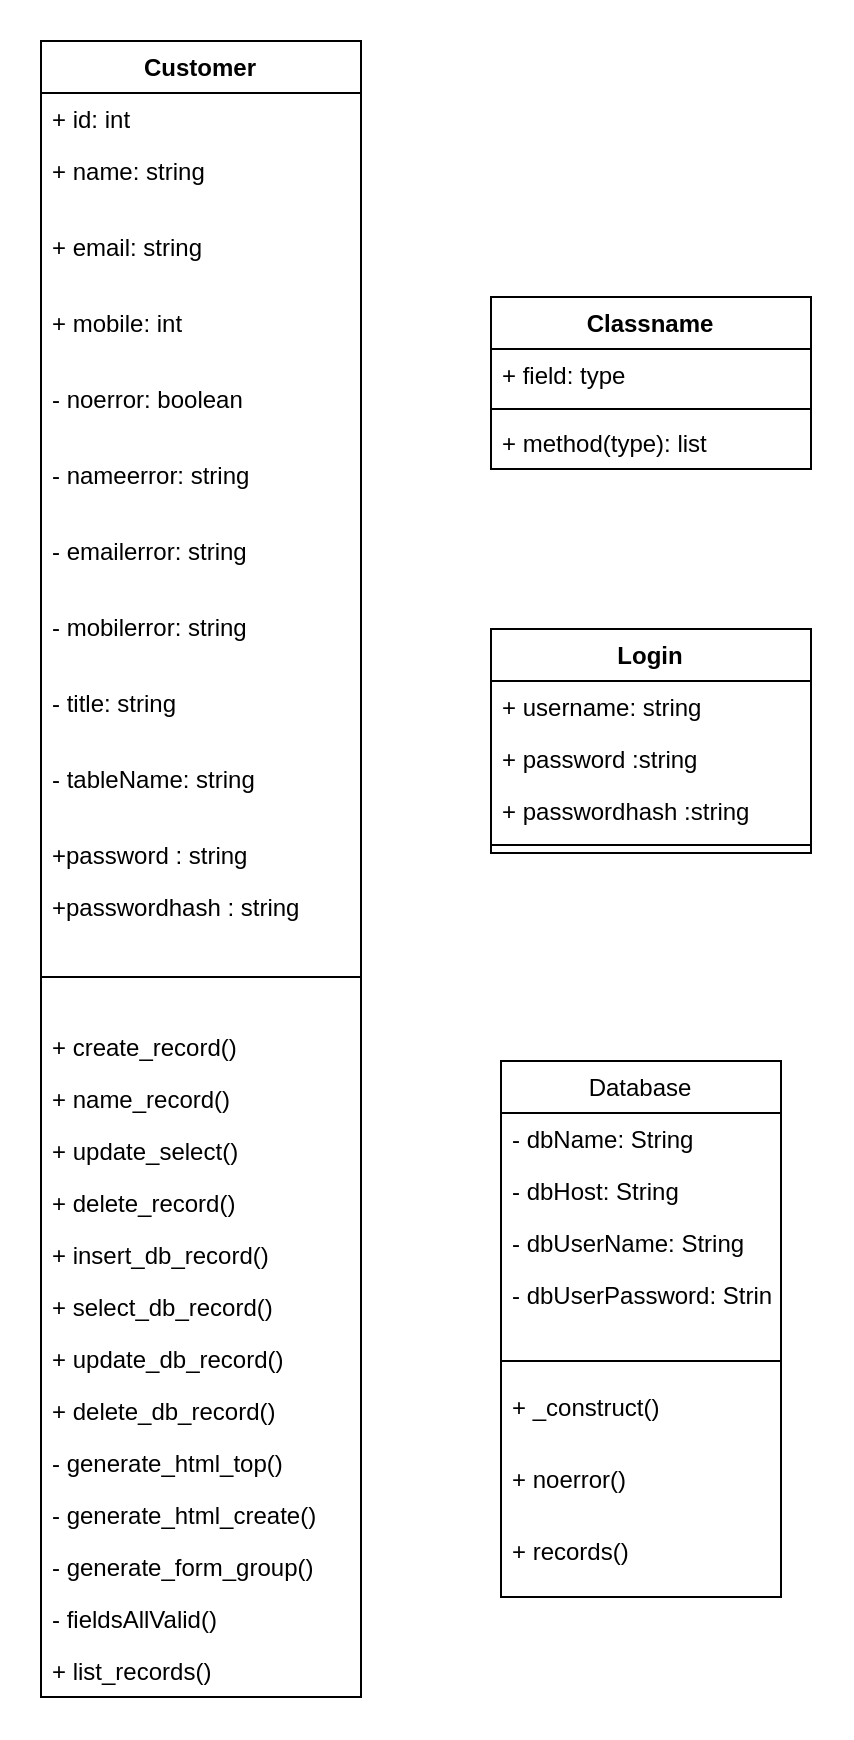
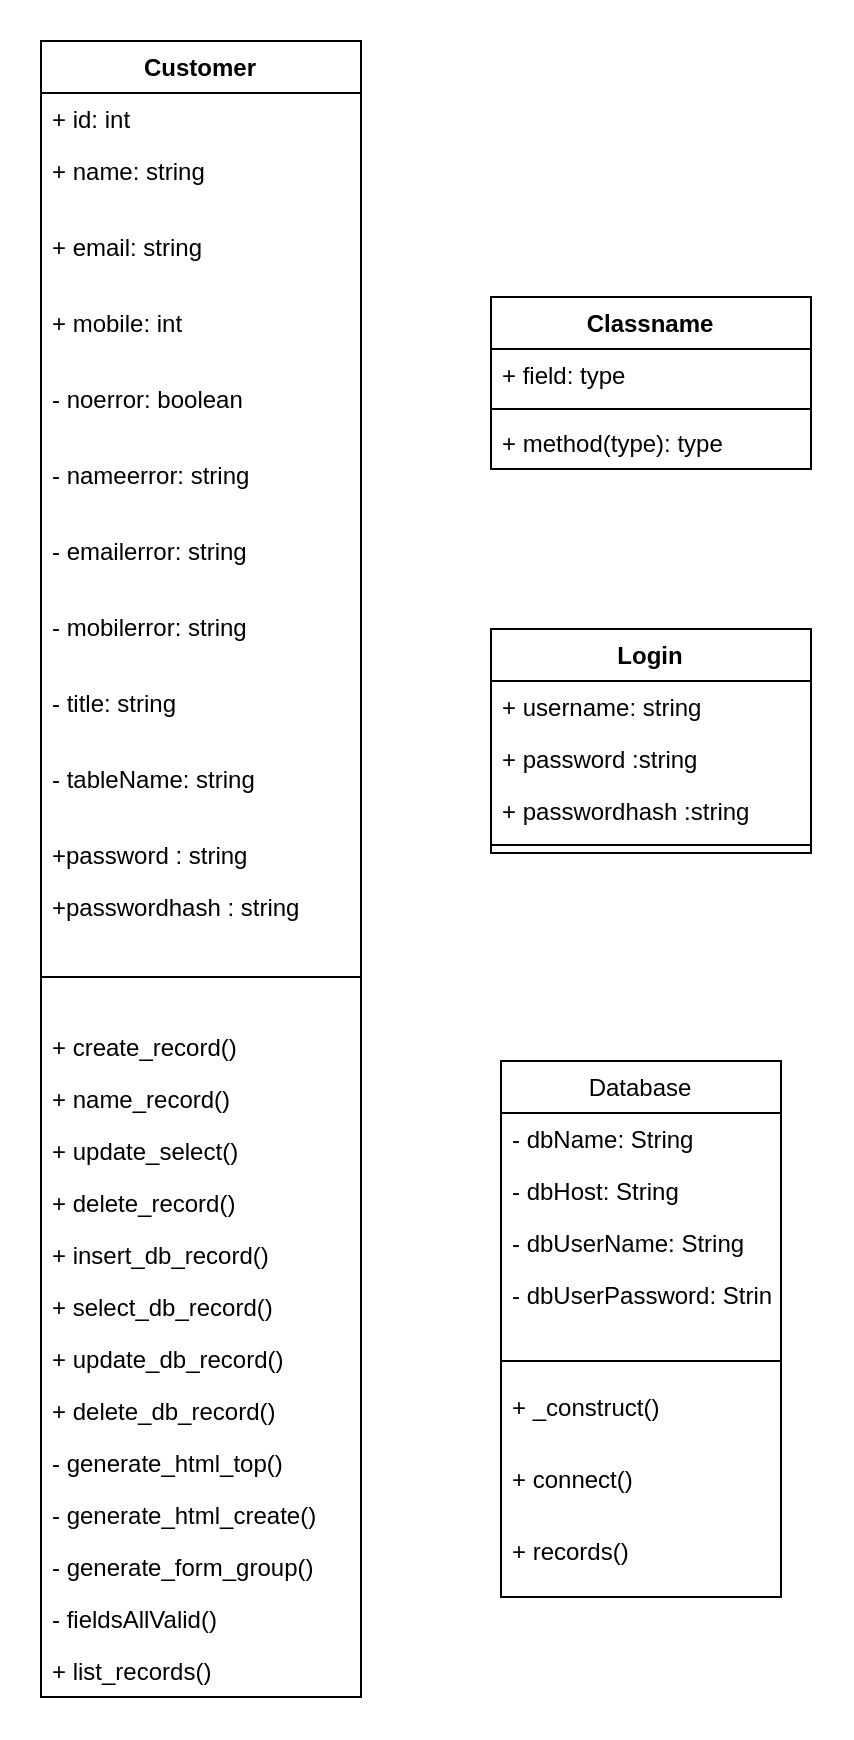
node "+ method(type): list": label "+ method(type): list" -> "+ method(type): type"
node "+ noerror()": label "+ noerror()" -> "+ connect()"
